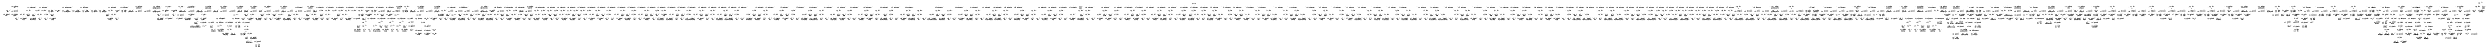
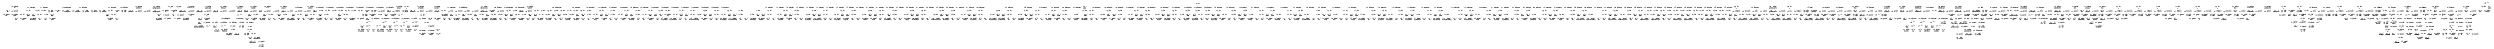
node "212059": added
